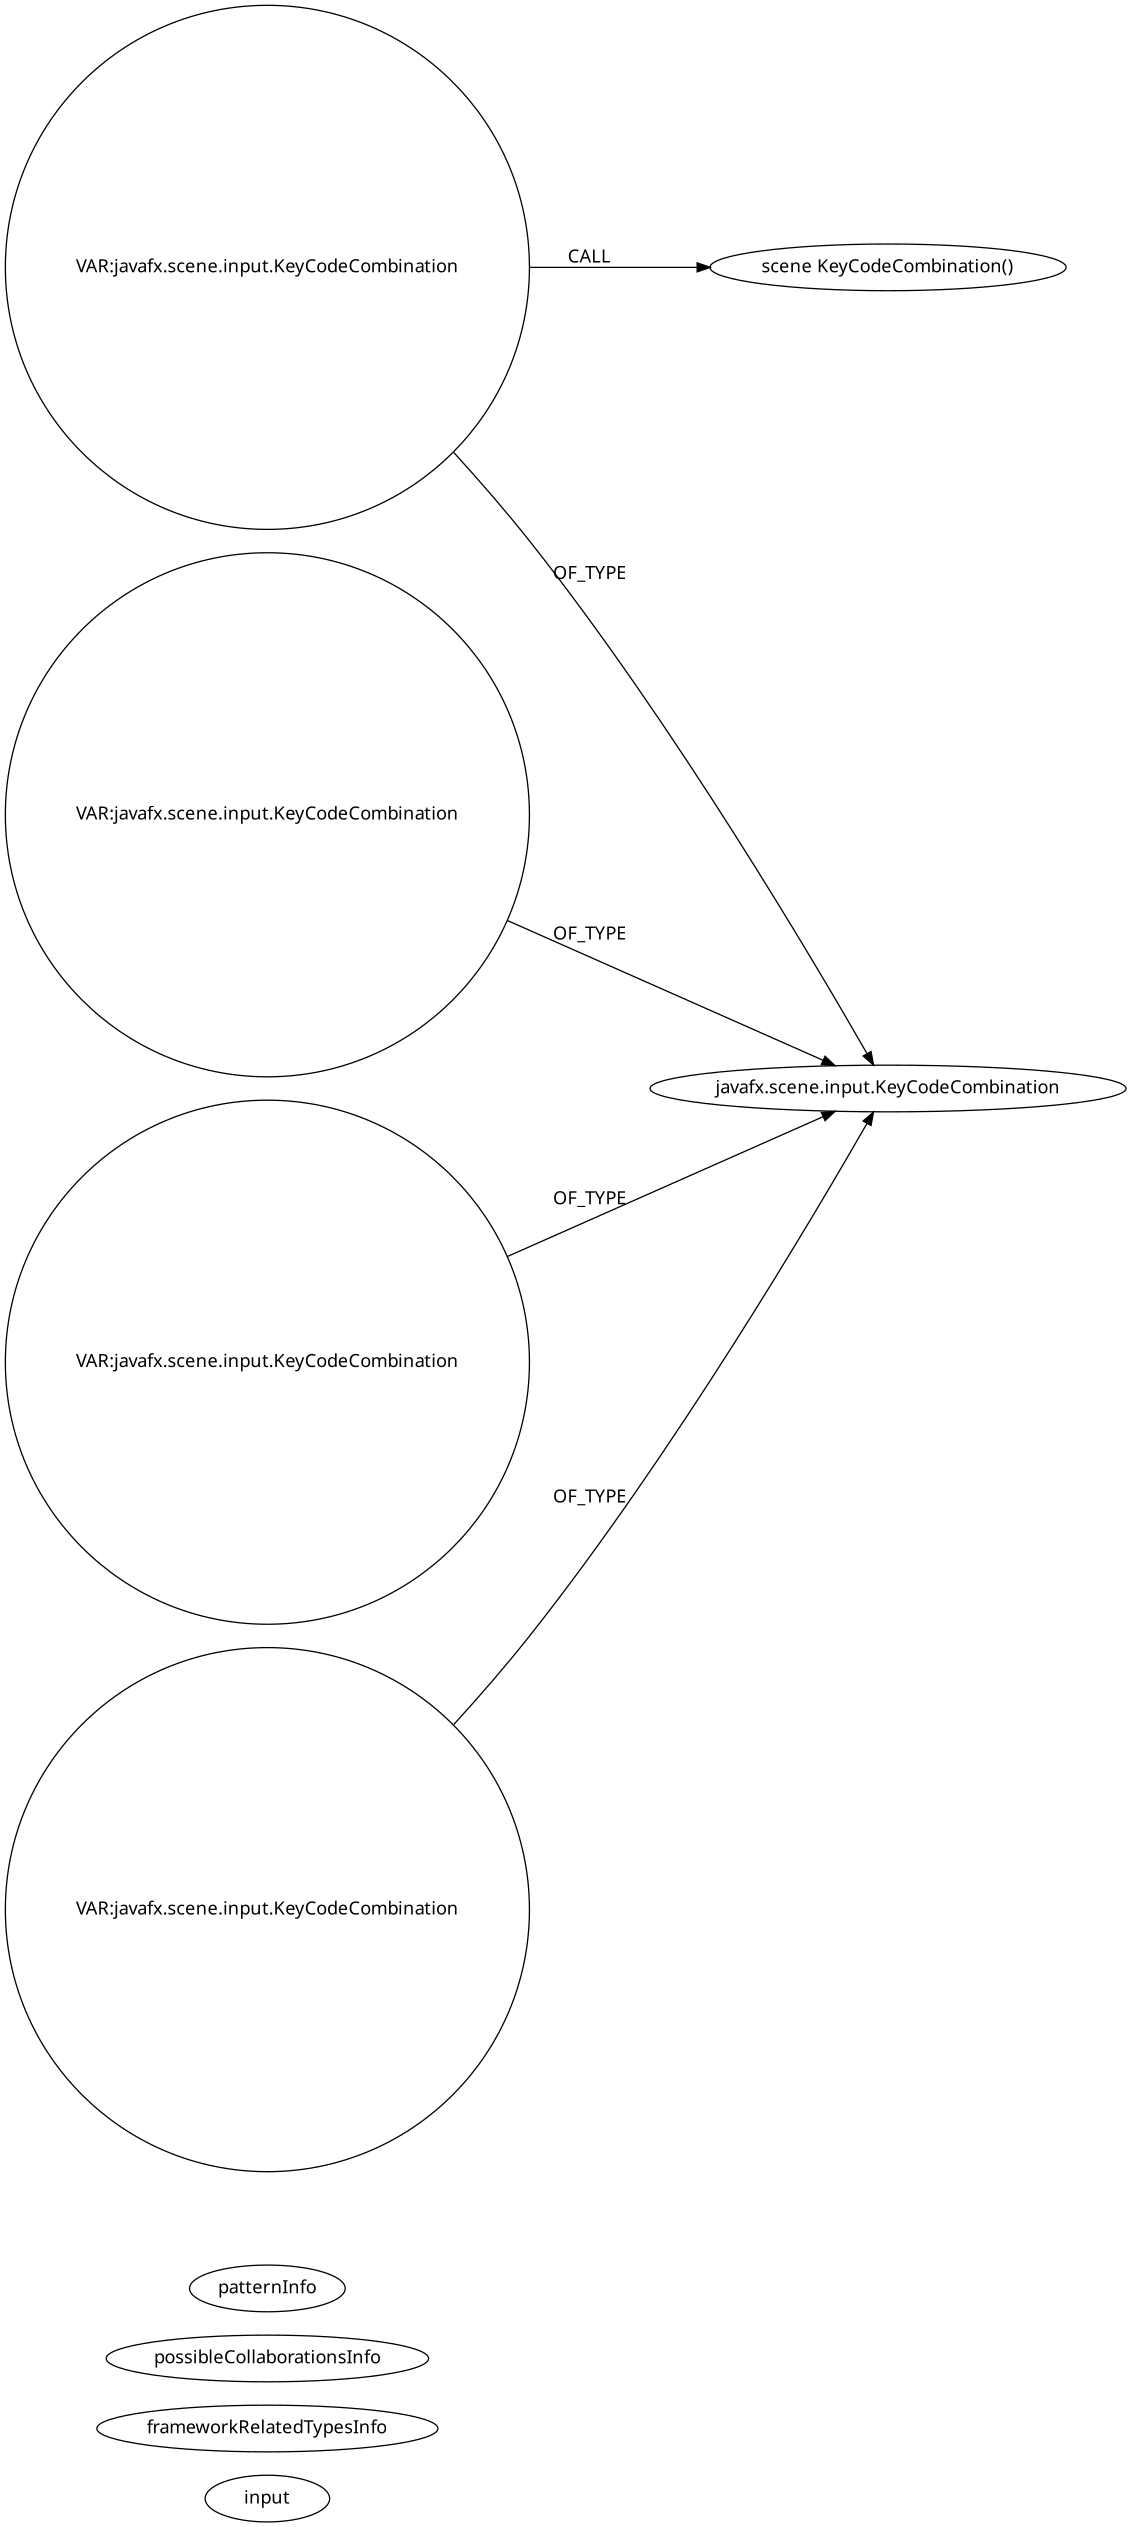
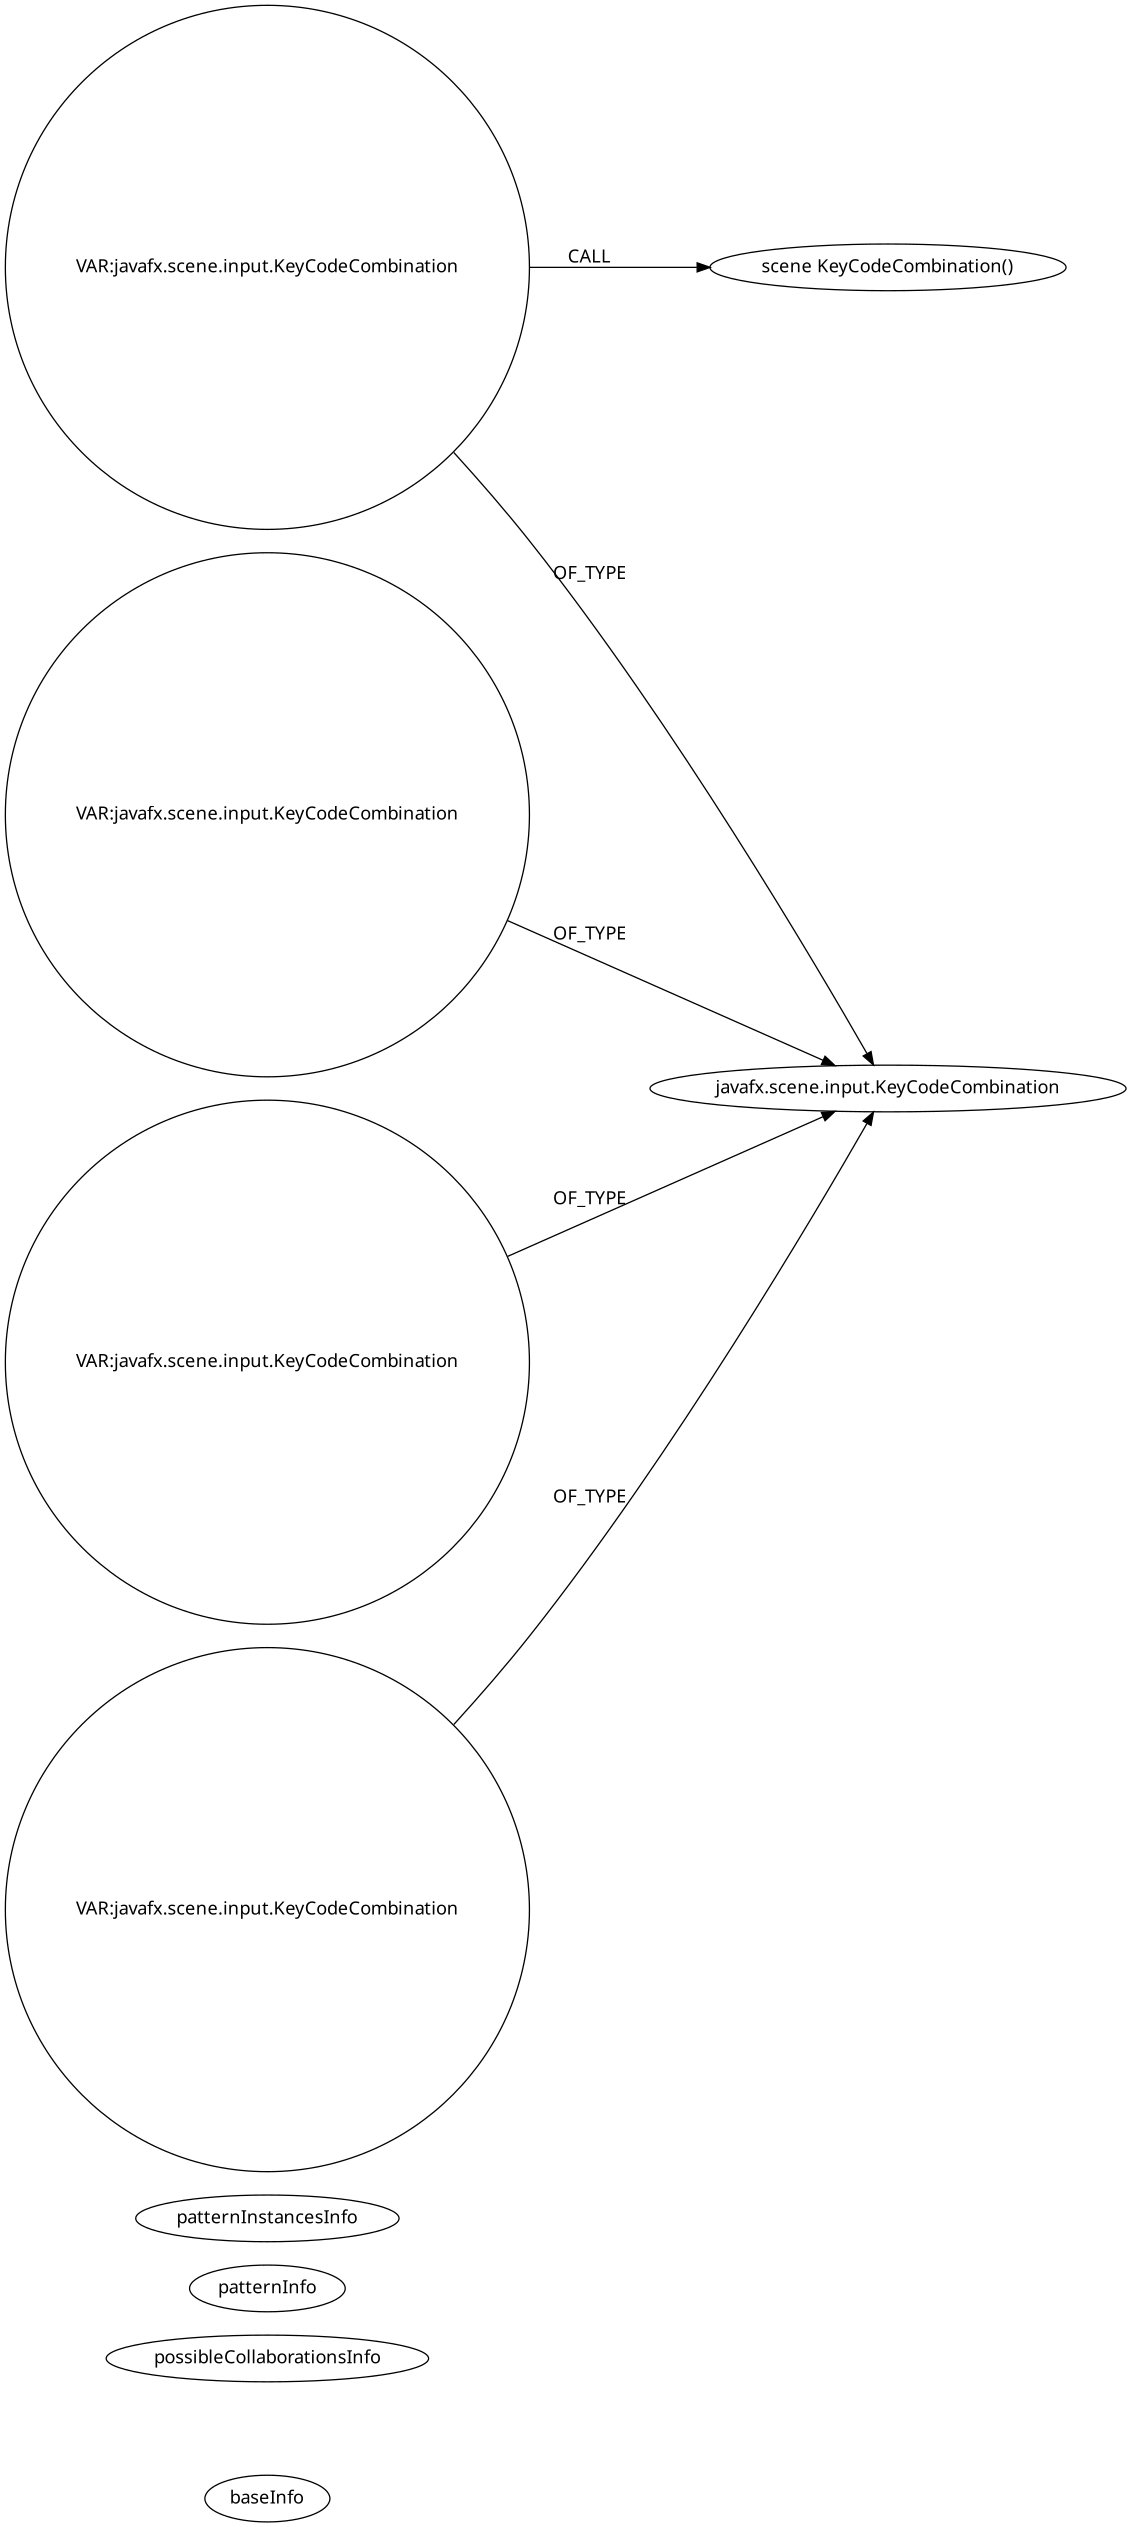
node "patternInstancesInfo": added
node "frameworkRelatedTypesInfo": removed
node "input": label "input" -> "baseInfo"
